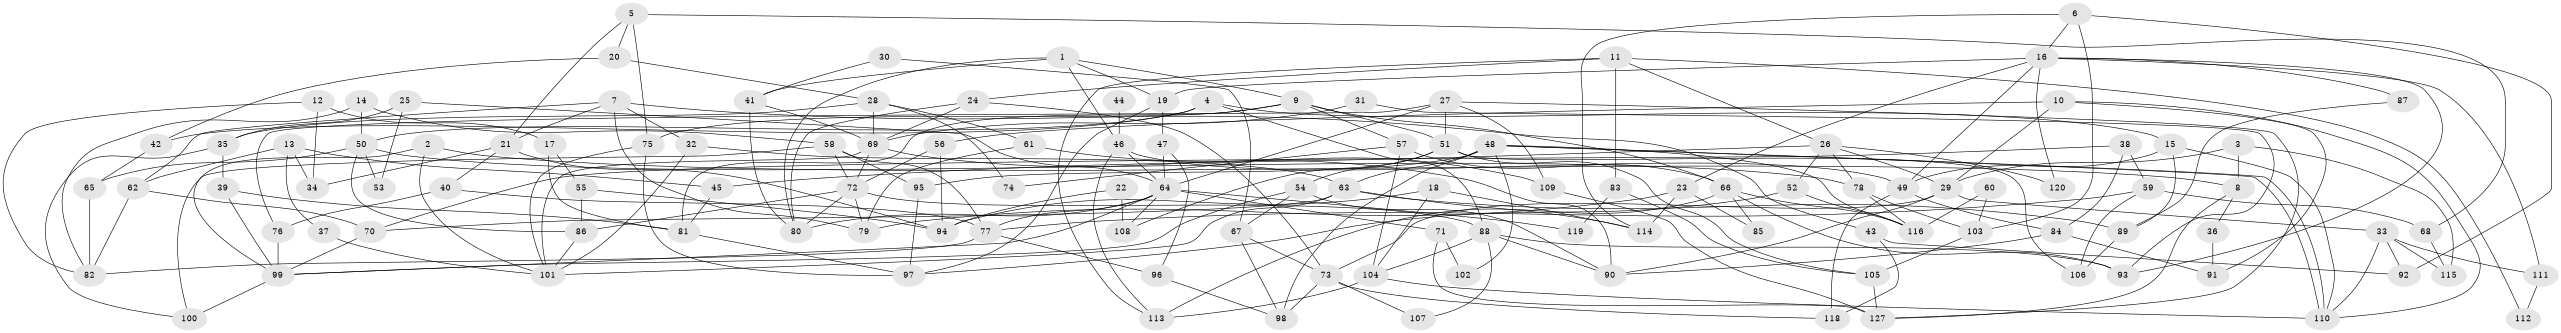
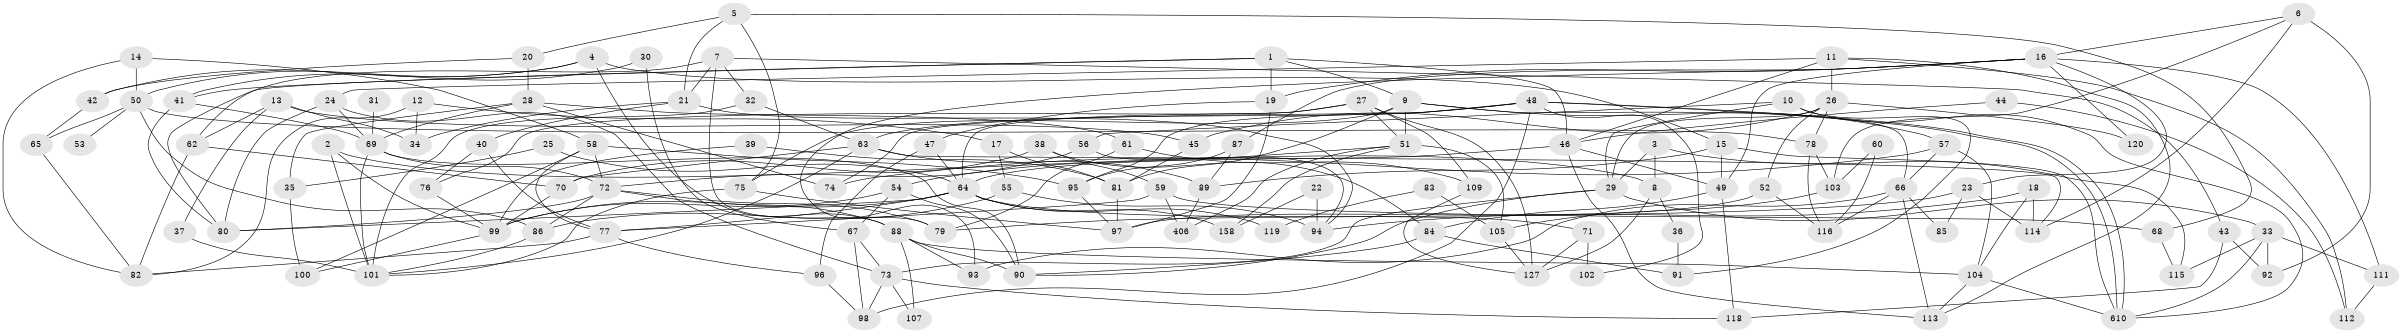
edge "31" -- "93": removed
edge "11" -- "83": now "11" -- "46"
edge "25" -- "53": removed
edge "44" -- "112": added
edge "35" -- "39": removed
edge "87" -- "95": added
edge "48" -- "116": now "48" -- "74"
node "108": label "108" -> "158"
node "106": label "106" -> "406"
node "110": label "110" -> "610"
